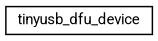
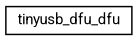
node "tinyusb_dfu_device": label "tinyusb_dfu_device" -> "tinyusb_dfu_dfu"
